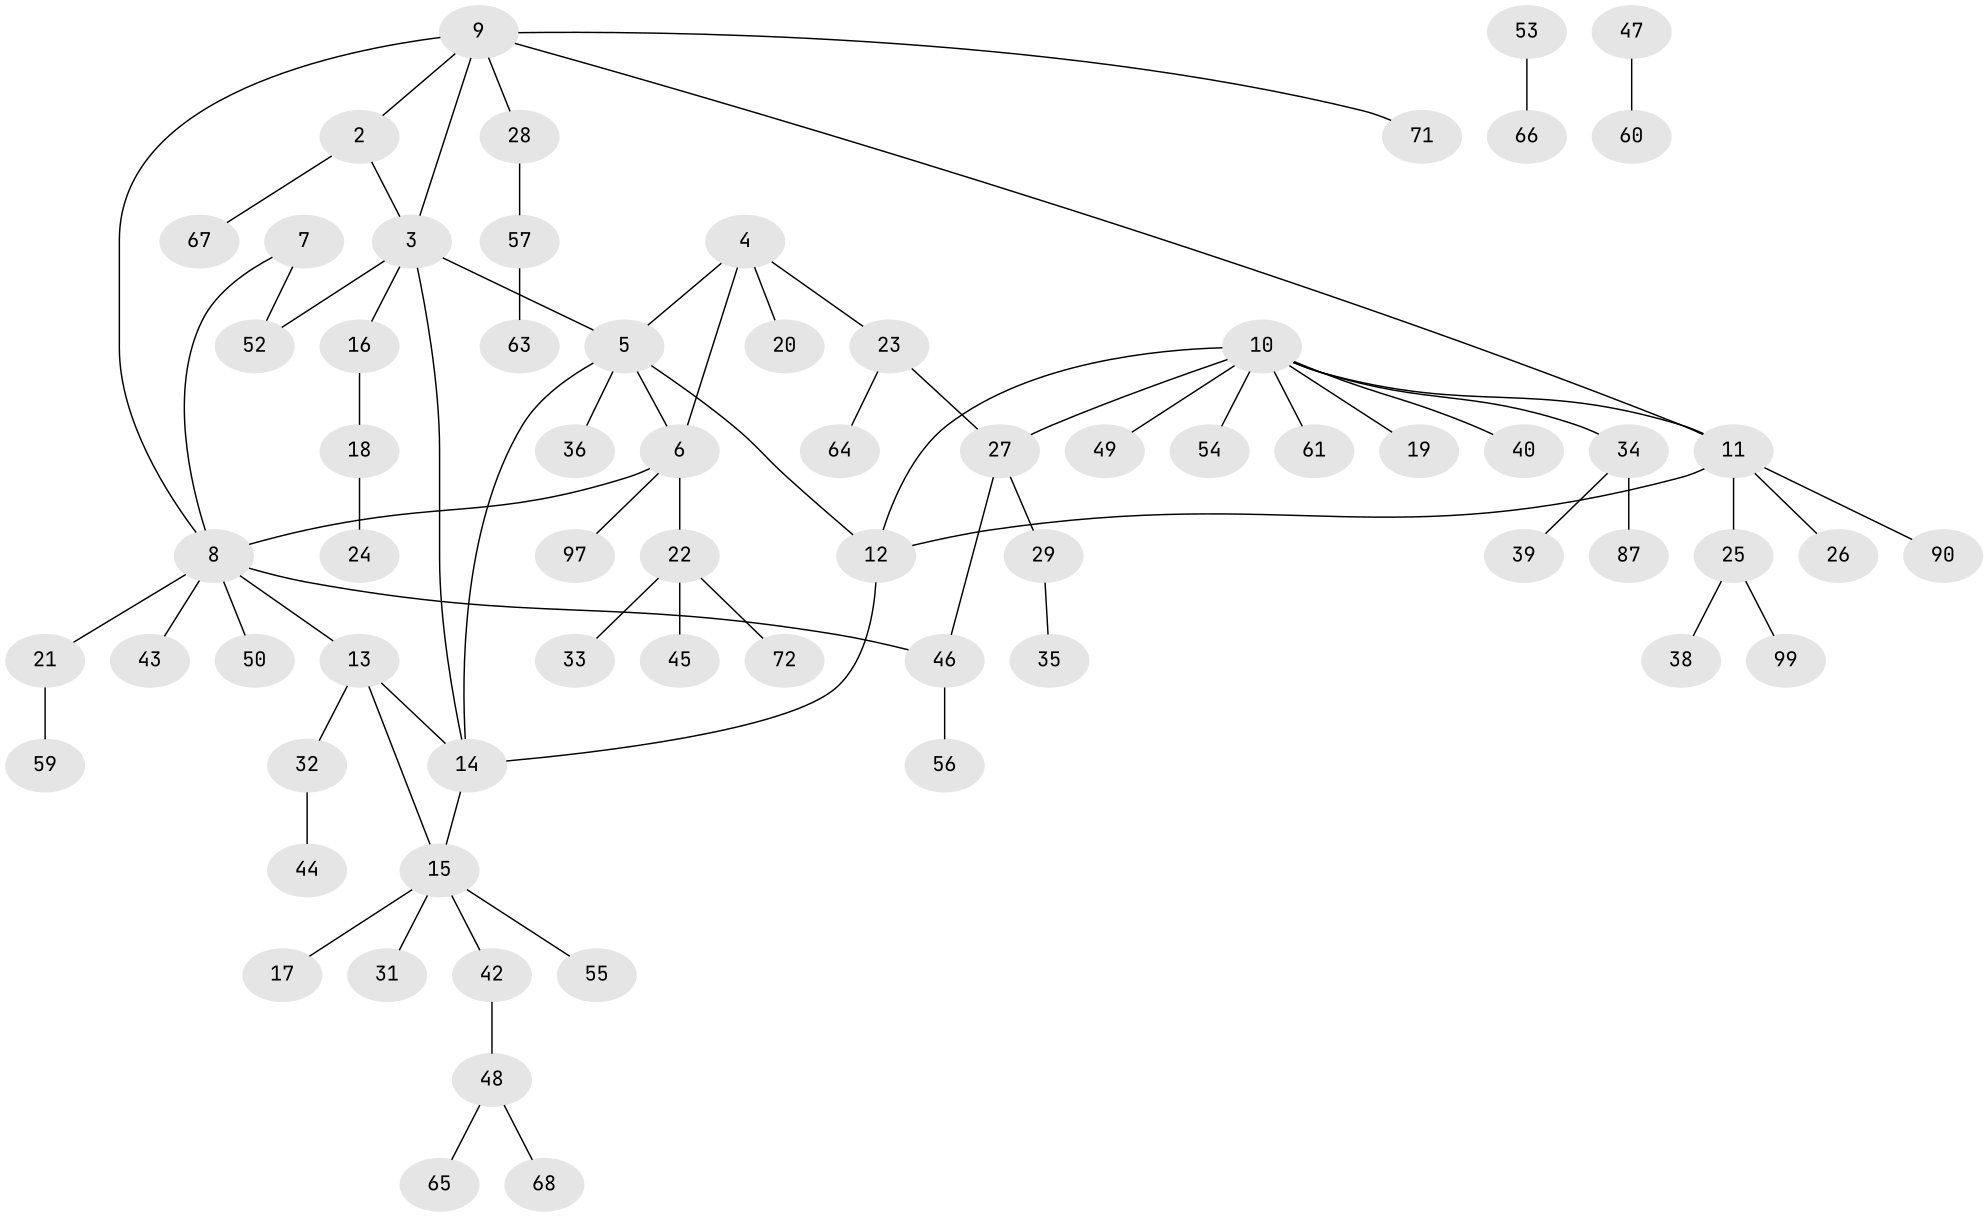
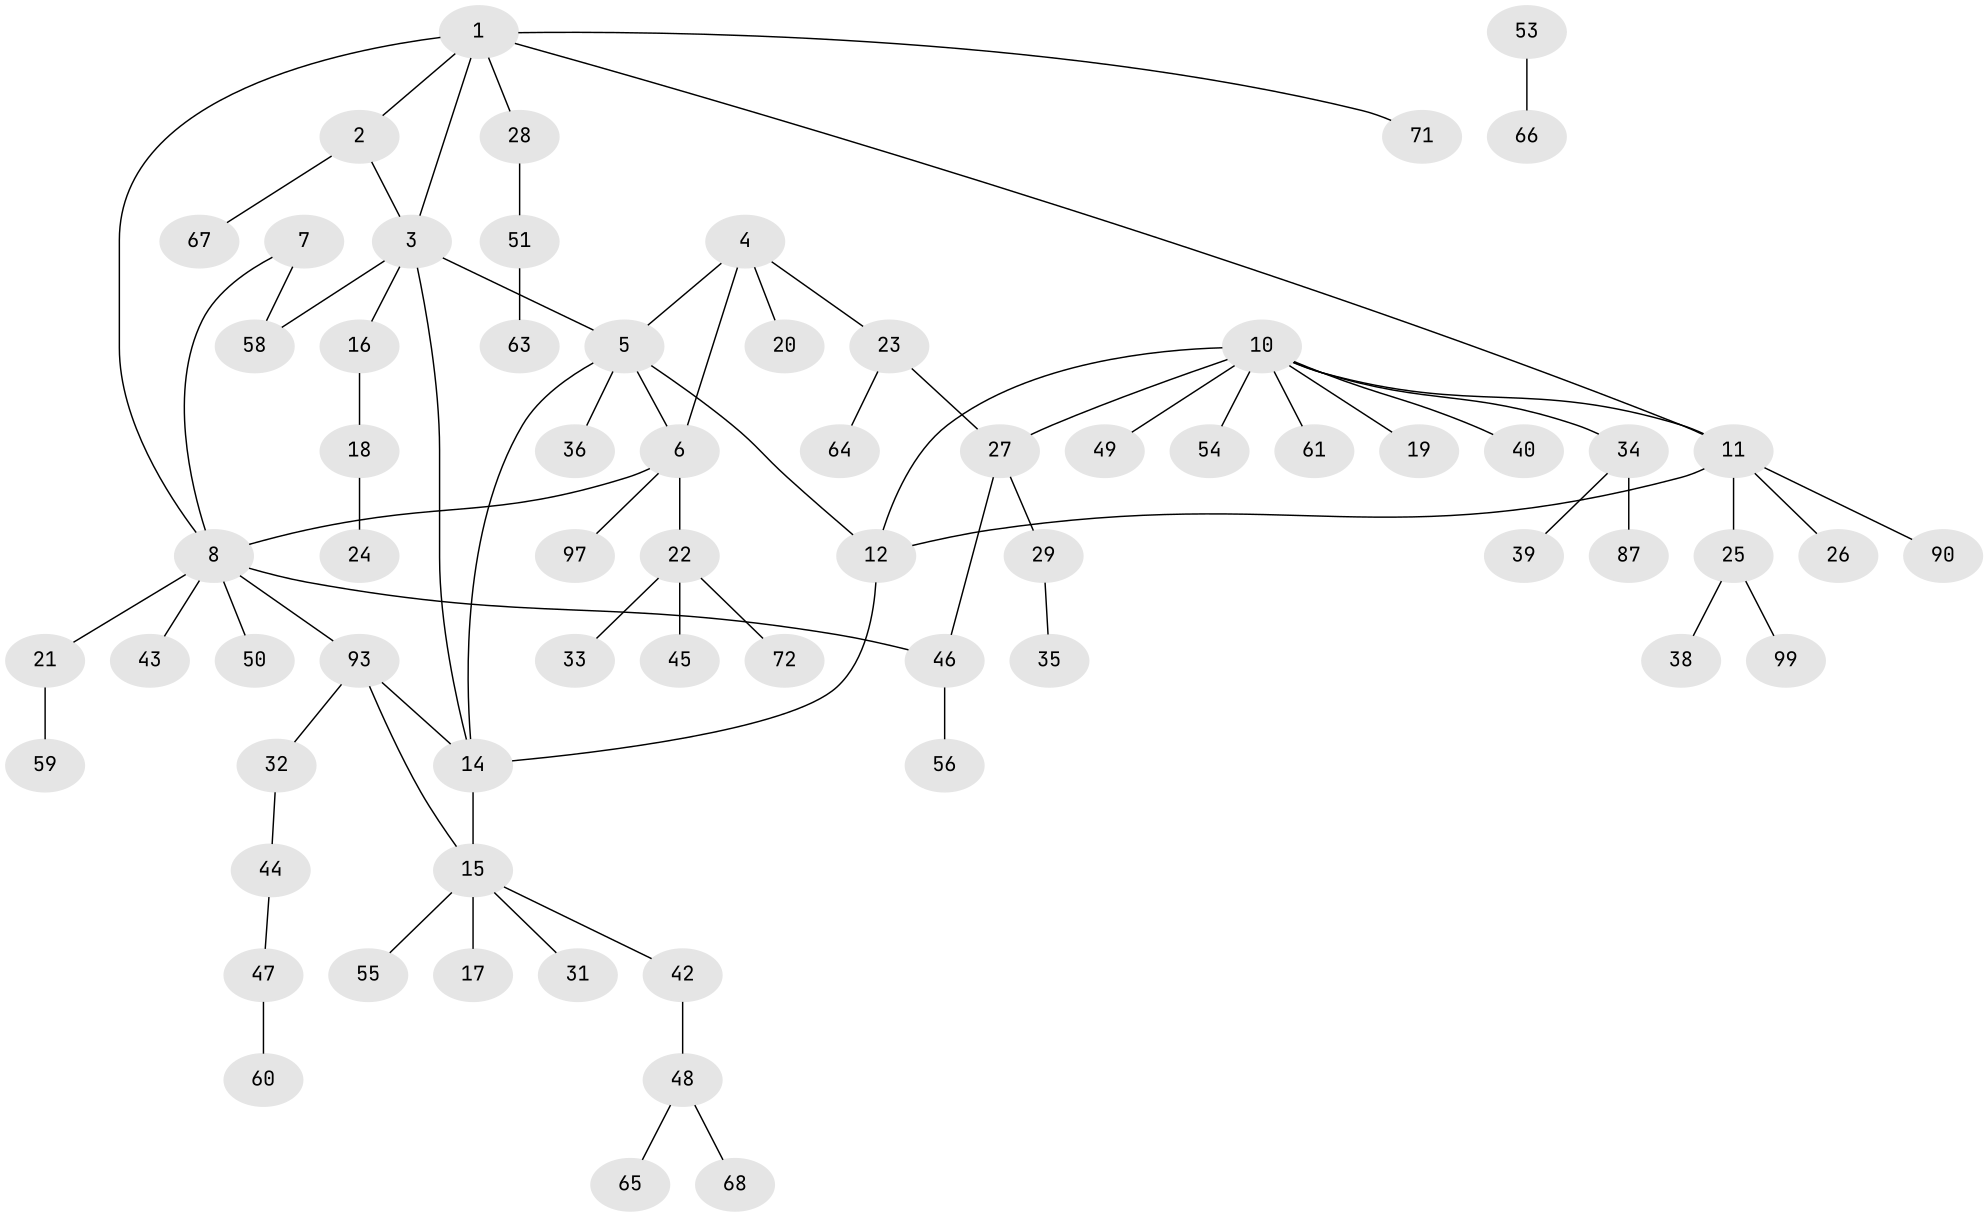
node "9": label "9" -> "1"
node "57": label "57" -> "51"
node "52": label "52" -> "58"
node "13": label "13" -> "93"
edge "44" -- "47": added
